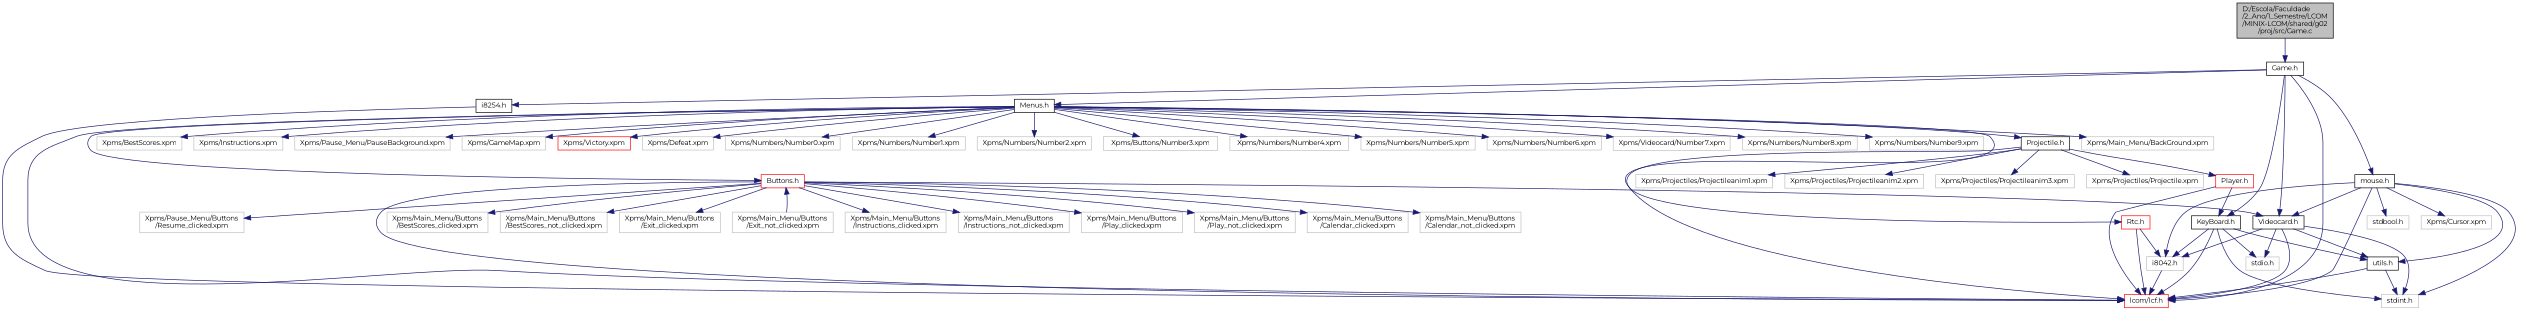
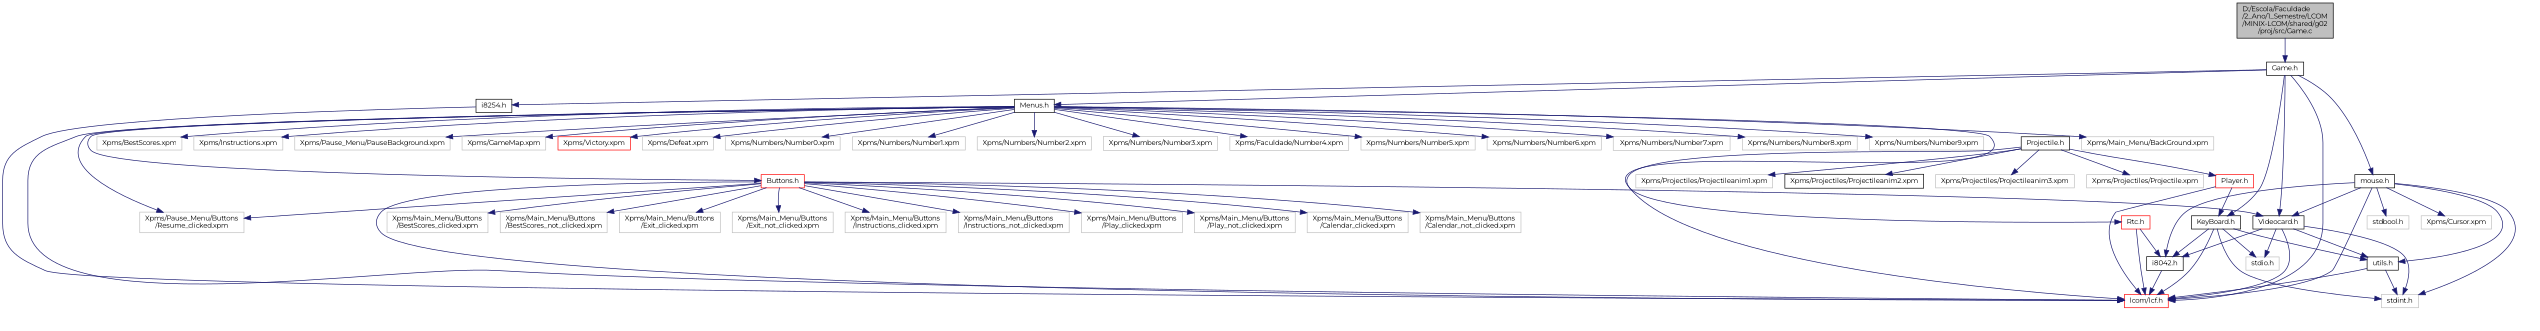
edge "Menus.h" -> "Projectile.h": now "Menus.h" -> "Xpms/Pause_Menu/Buttons /Resume_clicked.xpm"
node "Xpms/Buttons/Number3.xpm": label "Xpms/Buttons/Number3.xpm" -> "Xpms/Numbers/Number3.xpm"
node "Xpms/Numbers/Number4.xpm": label "Xpms/Numbers/Number4.xpm" -> "Xpms/Faculdade/Number4.xpm"
node "Xpms/Videocard/Number7.xpm": label "Xpms/Videocard/Number7.xpm" -> "Xpms/Numbers/Number7.xpm"
node "Xpms/Projectiles/Projectileanim2.xpm": color grey75 -> black
edge "Xpms/Main_Menu/Buttons /Exit_not_clicked.xpm" -> "Buttons.h": reversed
node "i8042.h": color grey75 -> black
